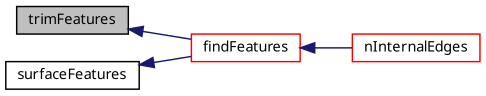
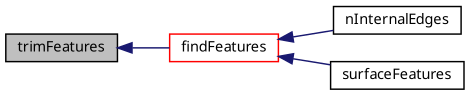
node "nInternalEdges": color red -> black
edge "findFeatures" -> "surfaceFeatures": reversed
